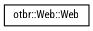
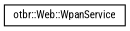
node "otbr::Web::Web": label "otbr::Web::Web" -> "otbr::Web::WpanService"
